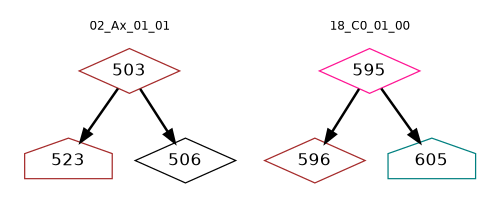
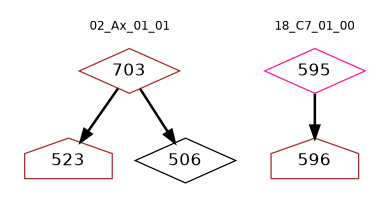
cluster "18_C0_01_00": label "18_C0_01_00" -> "18_C7_01_00"
node "503": label "503" -> "703"
node "596": shape diamond -> house
node "605": removed
